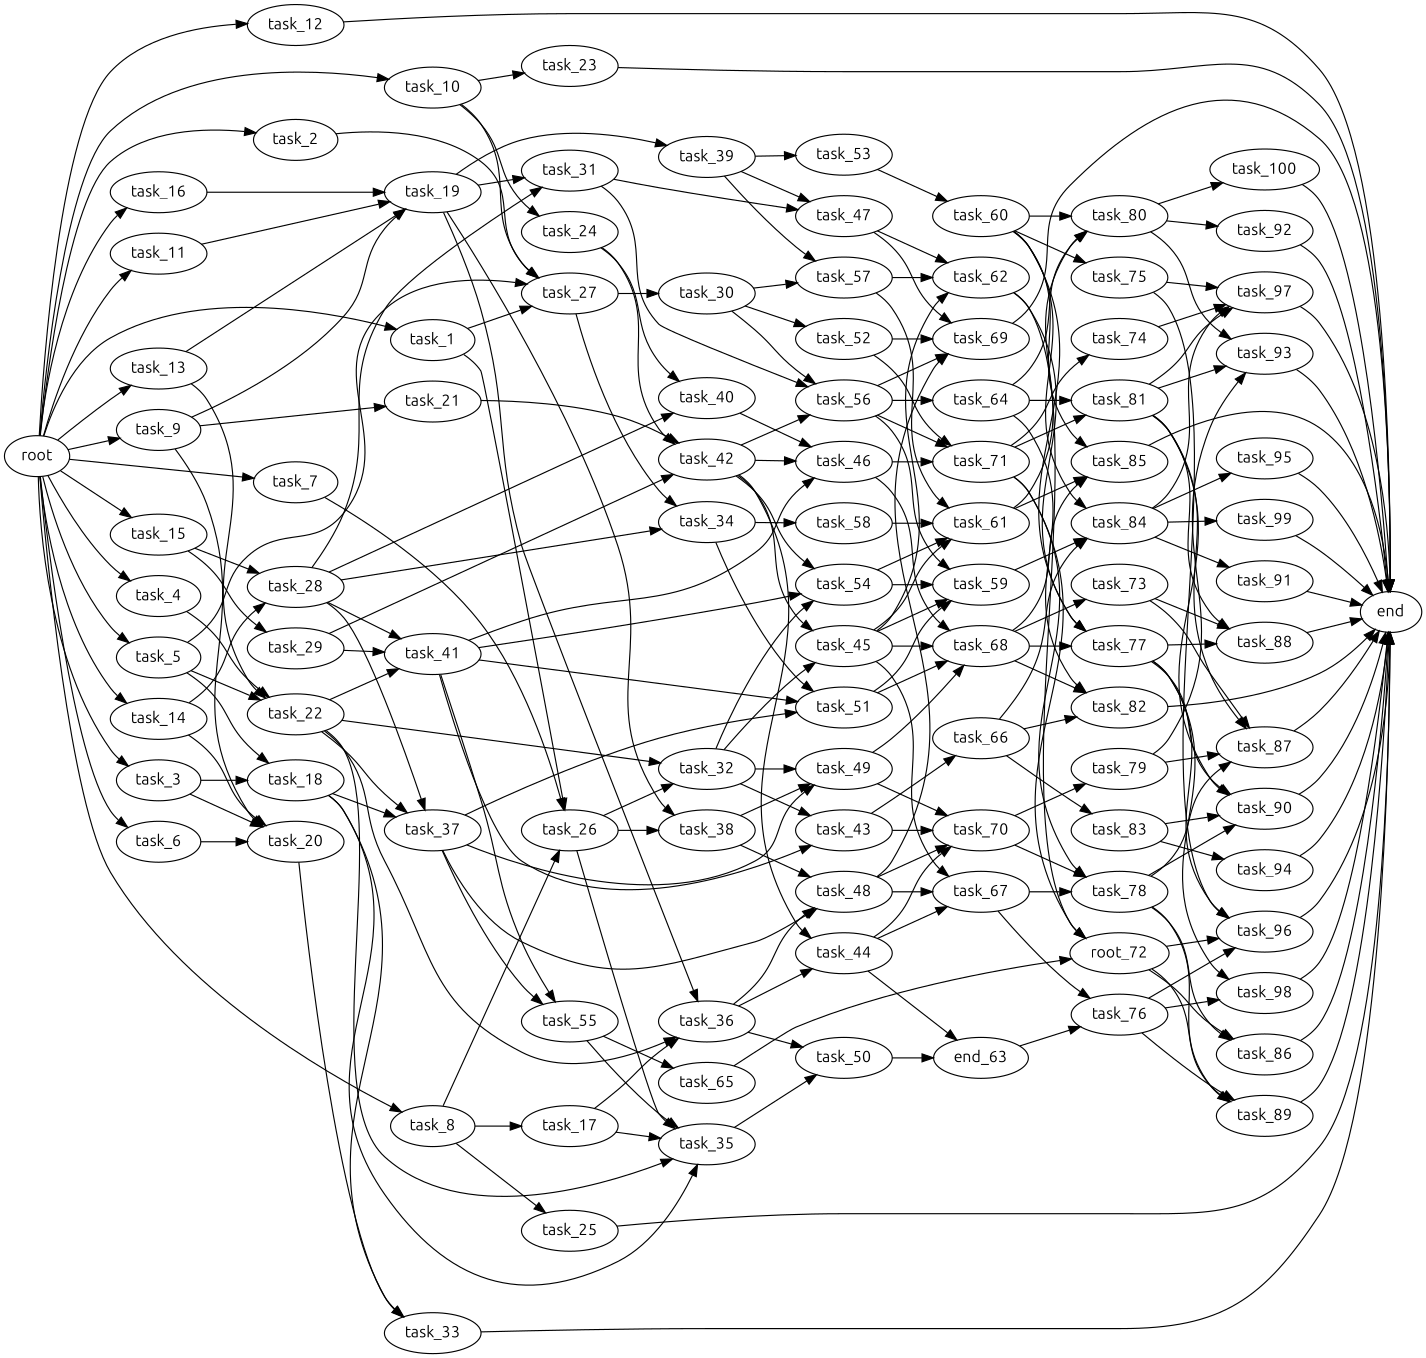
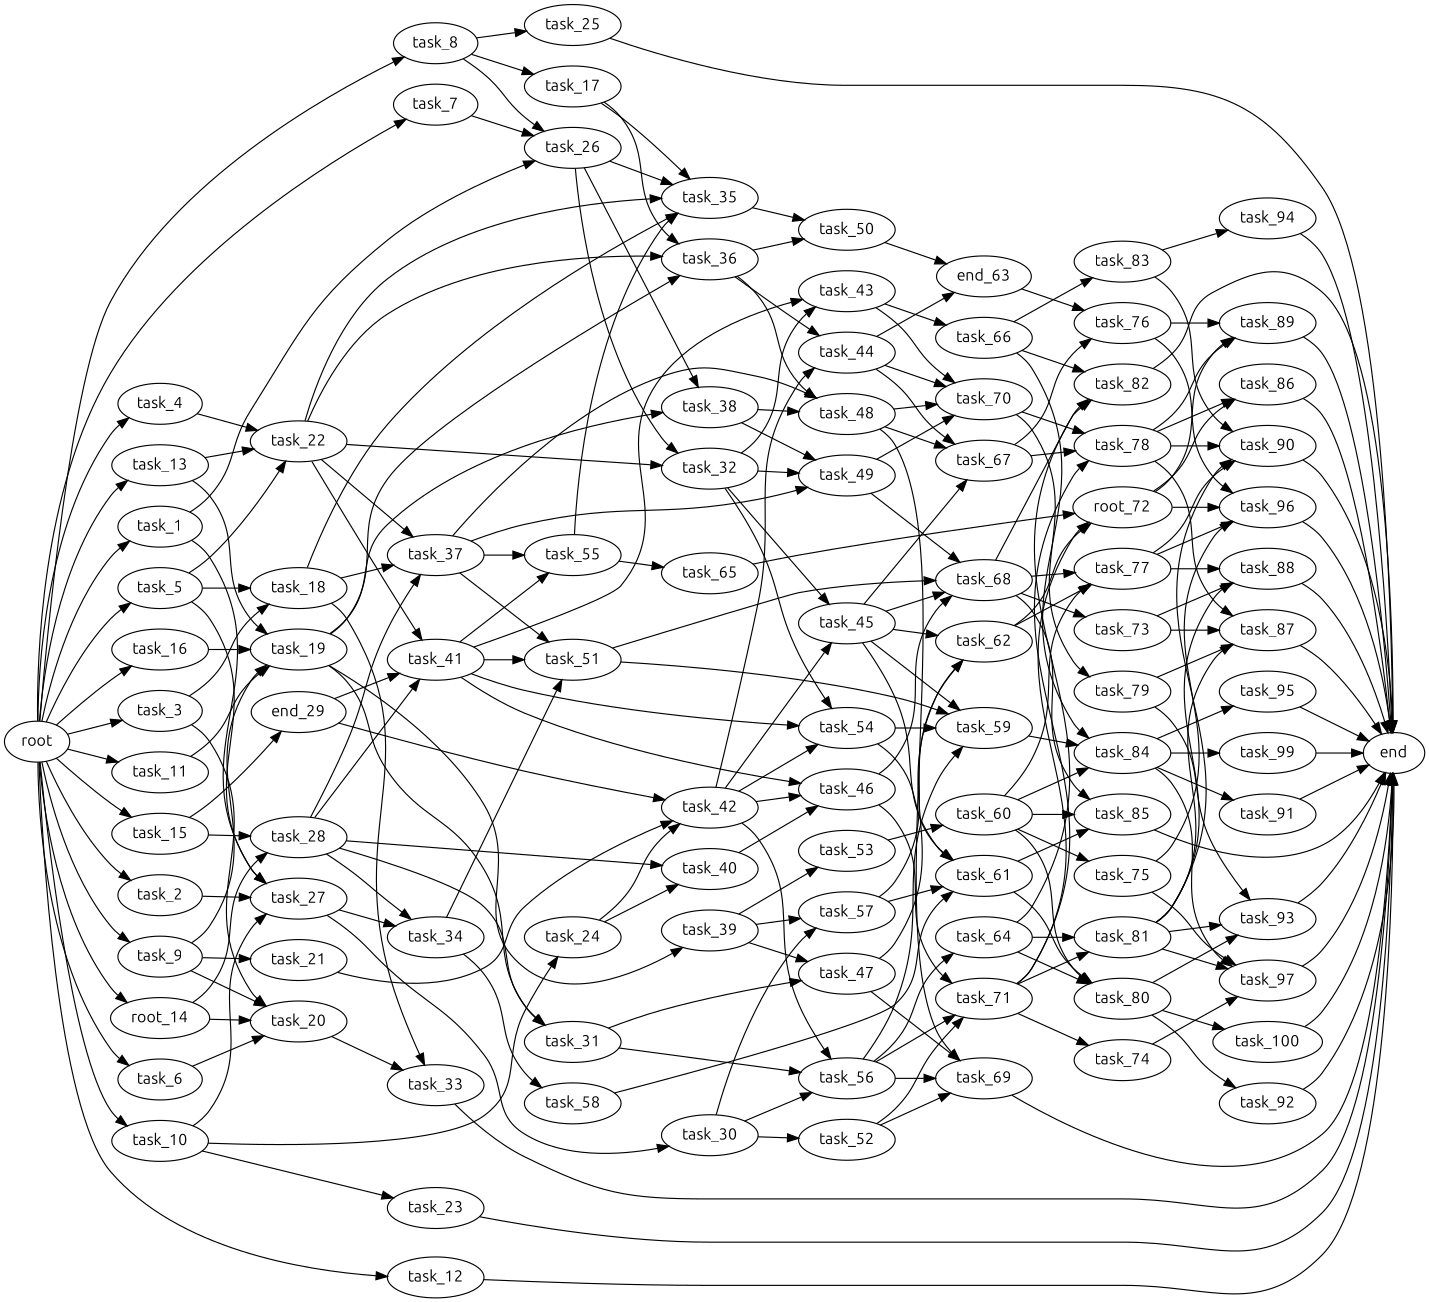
node "task_29": label "task_29" -> "end_29"
node "task_14": label "task_14" -> "root_14"
node "task_98": removed
